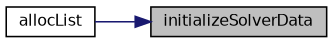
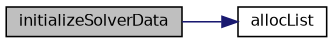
edge "allocList" -> "initializeSolverData": reversed
